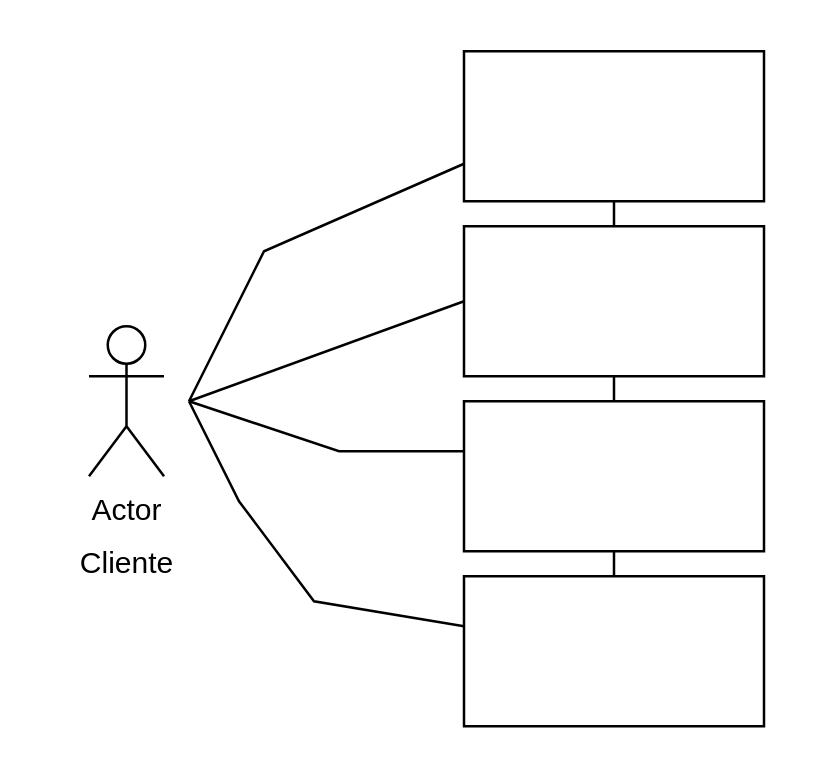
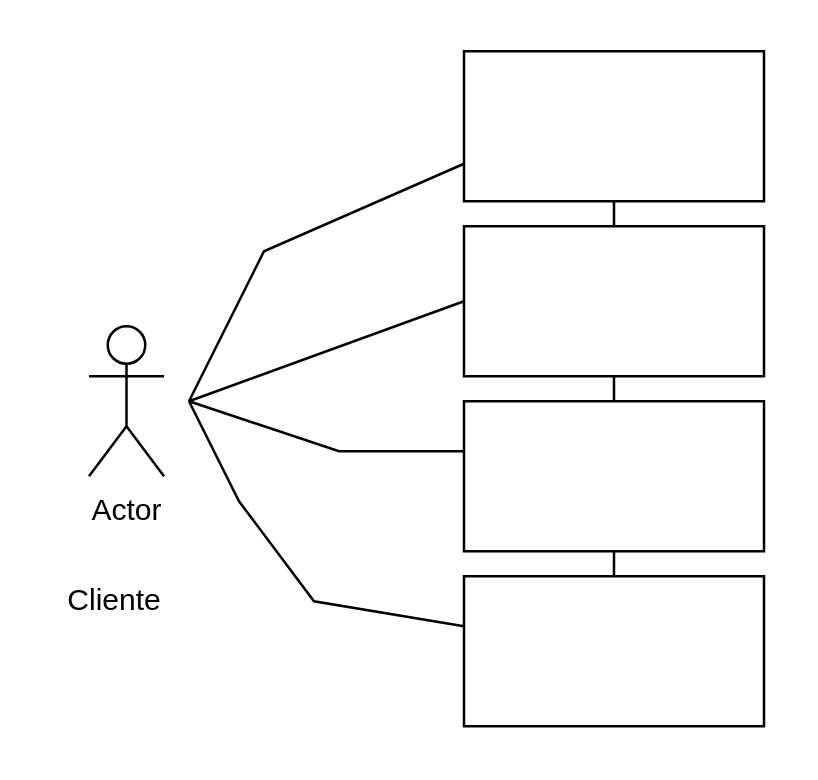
node "Cliente": moved (126, 564) -> (114, 601)
